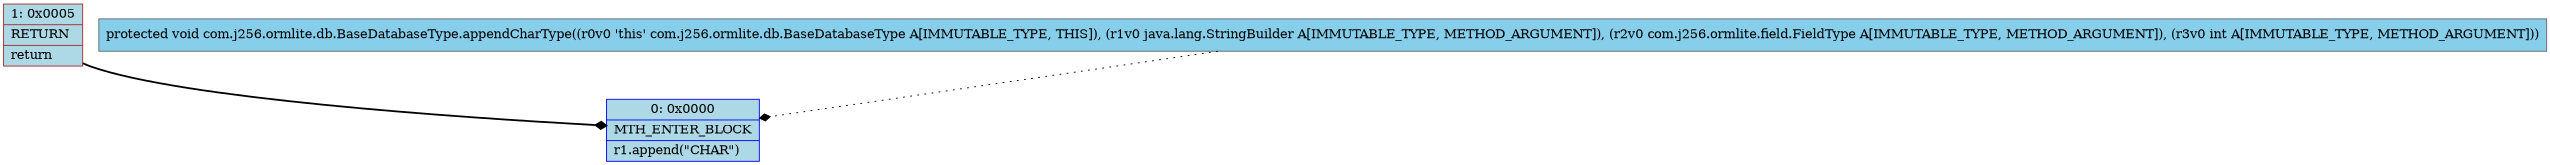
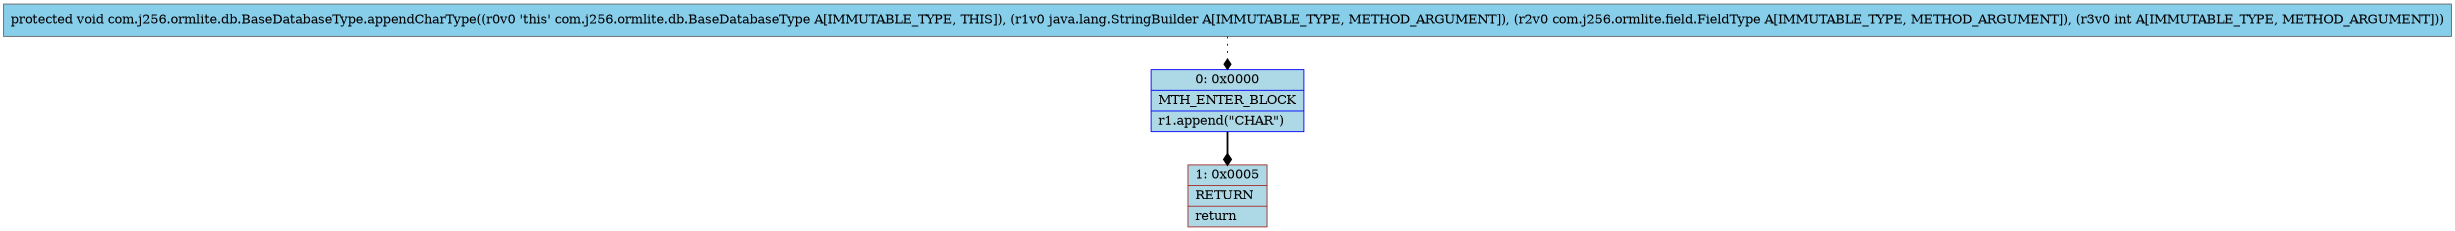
edge "1: 0x0005" -> "0: 0x0000": reversed
